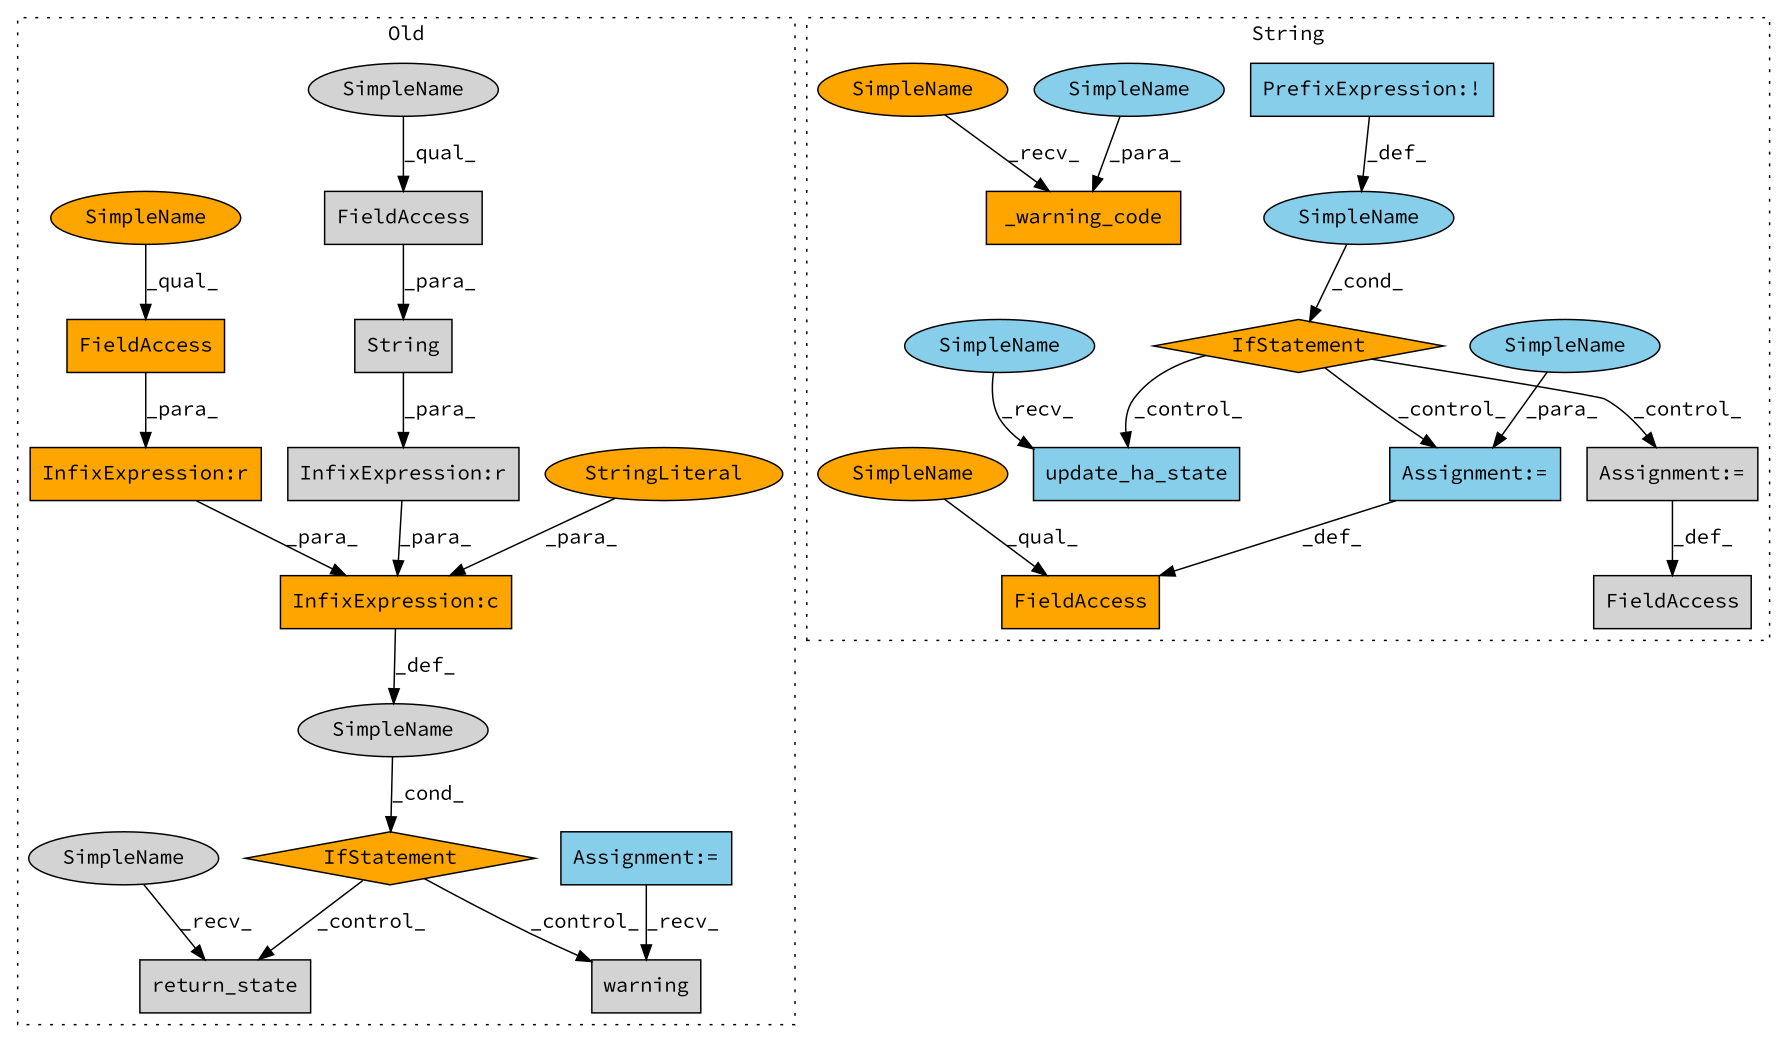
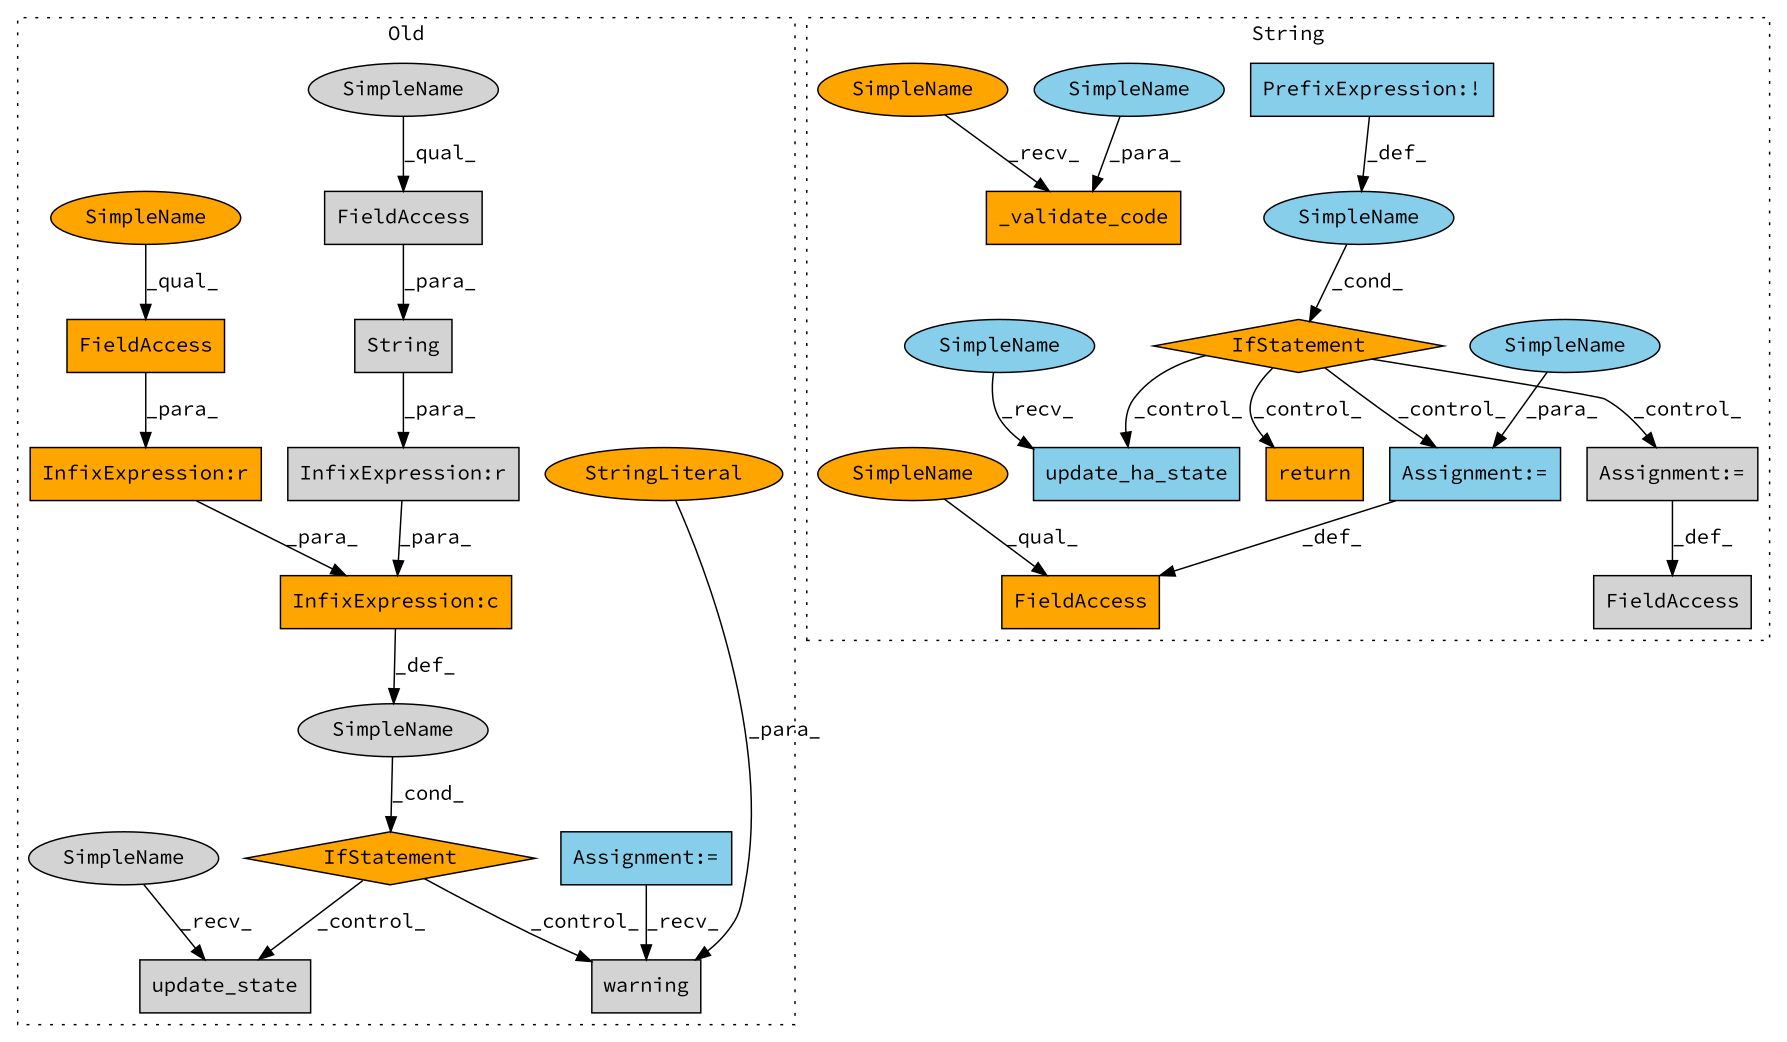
node "_warning_code": label "_warning_code" -> "_validate_code"
node "return": added
edge "StringLiteral" -> "InfixExpression:c": now "StringLiteral" -> "warning"
node "return_state": label "return_state" -> "update_state"
